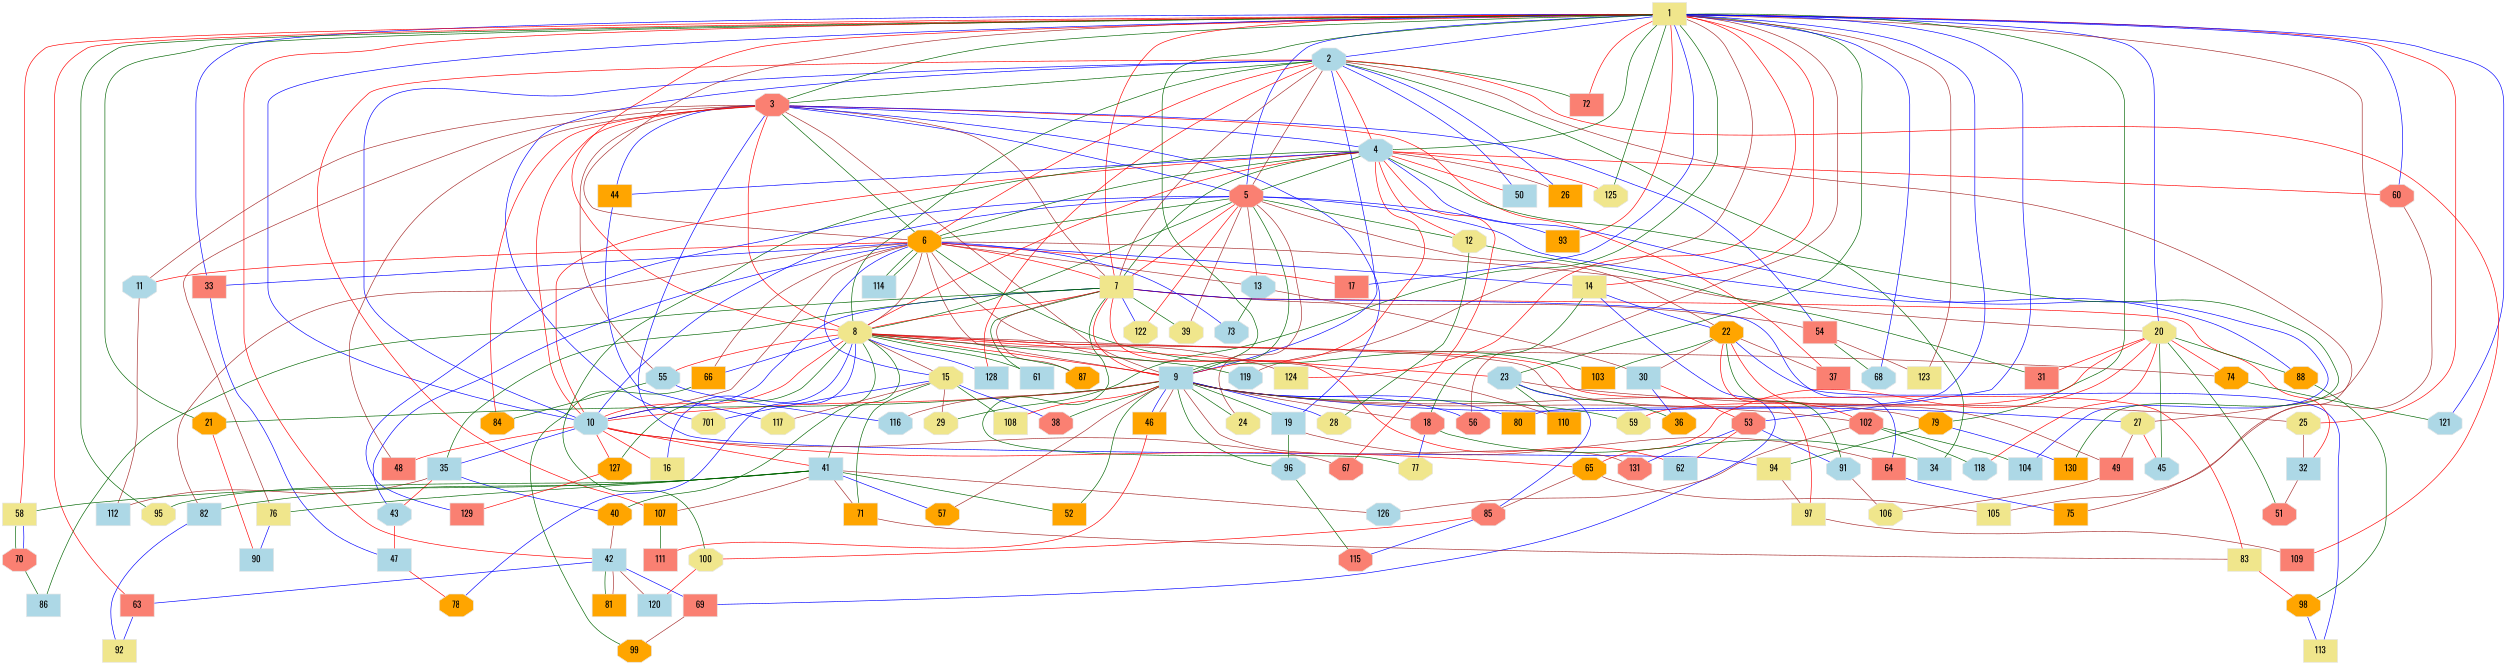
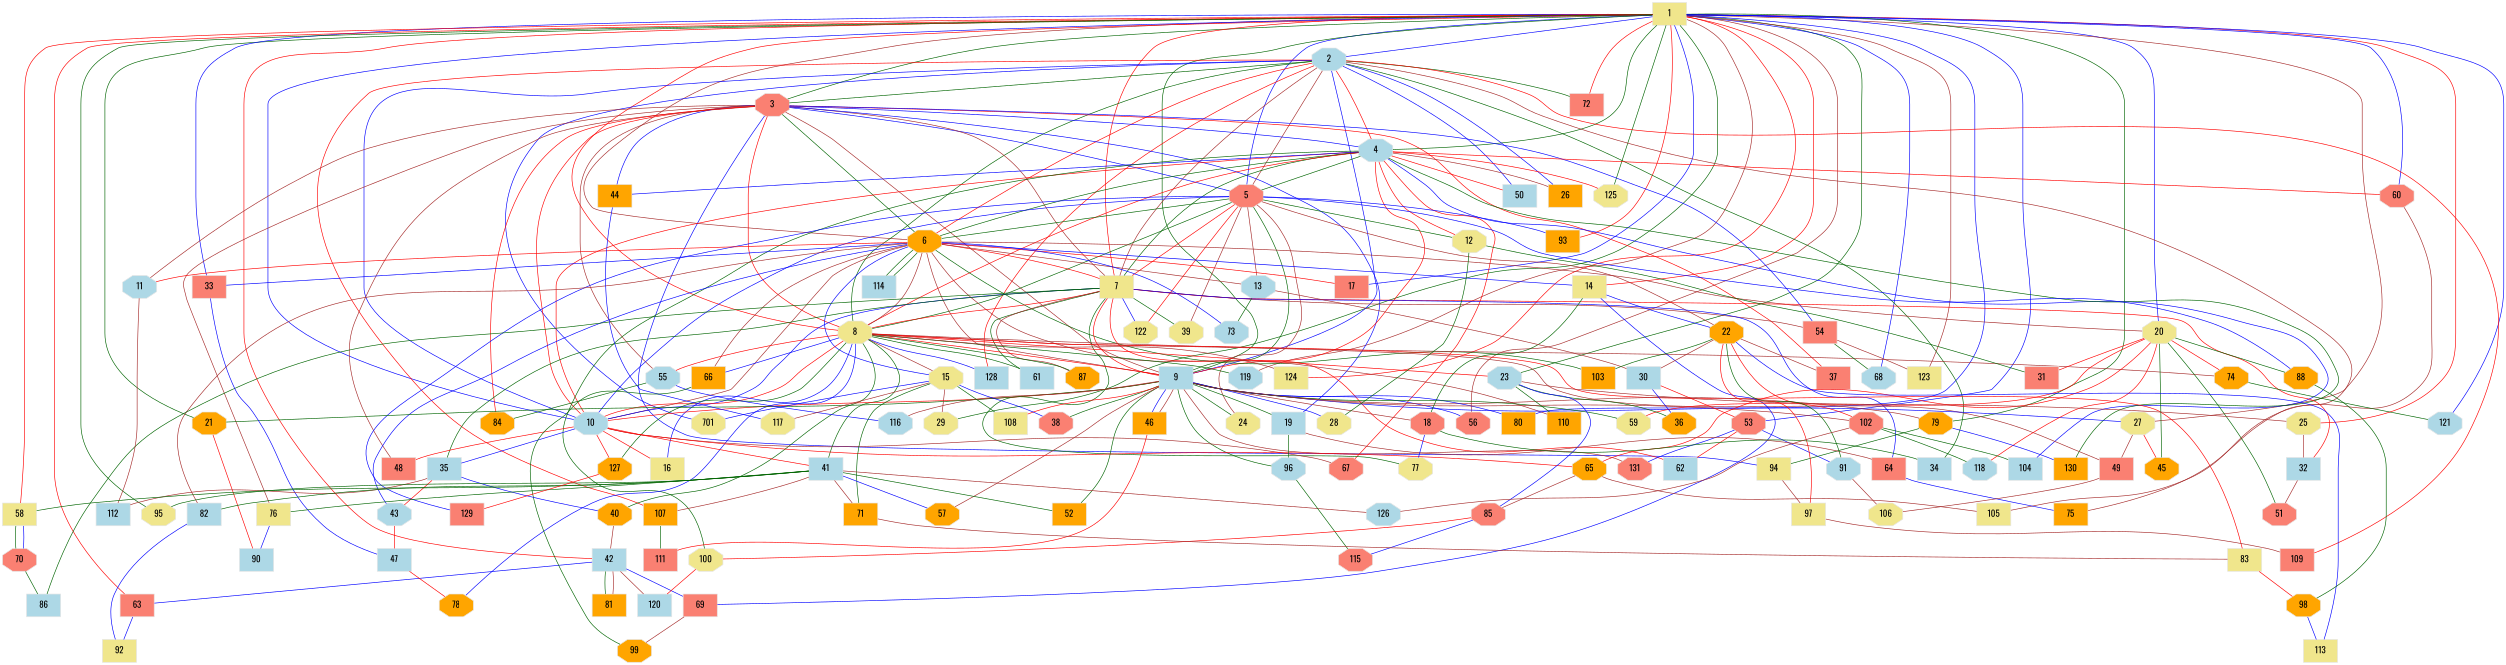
node "45": fillcolor lightblue -> orange
